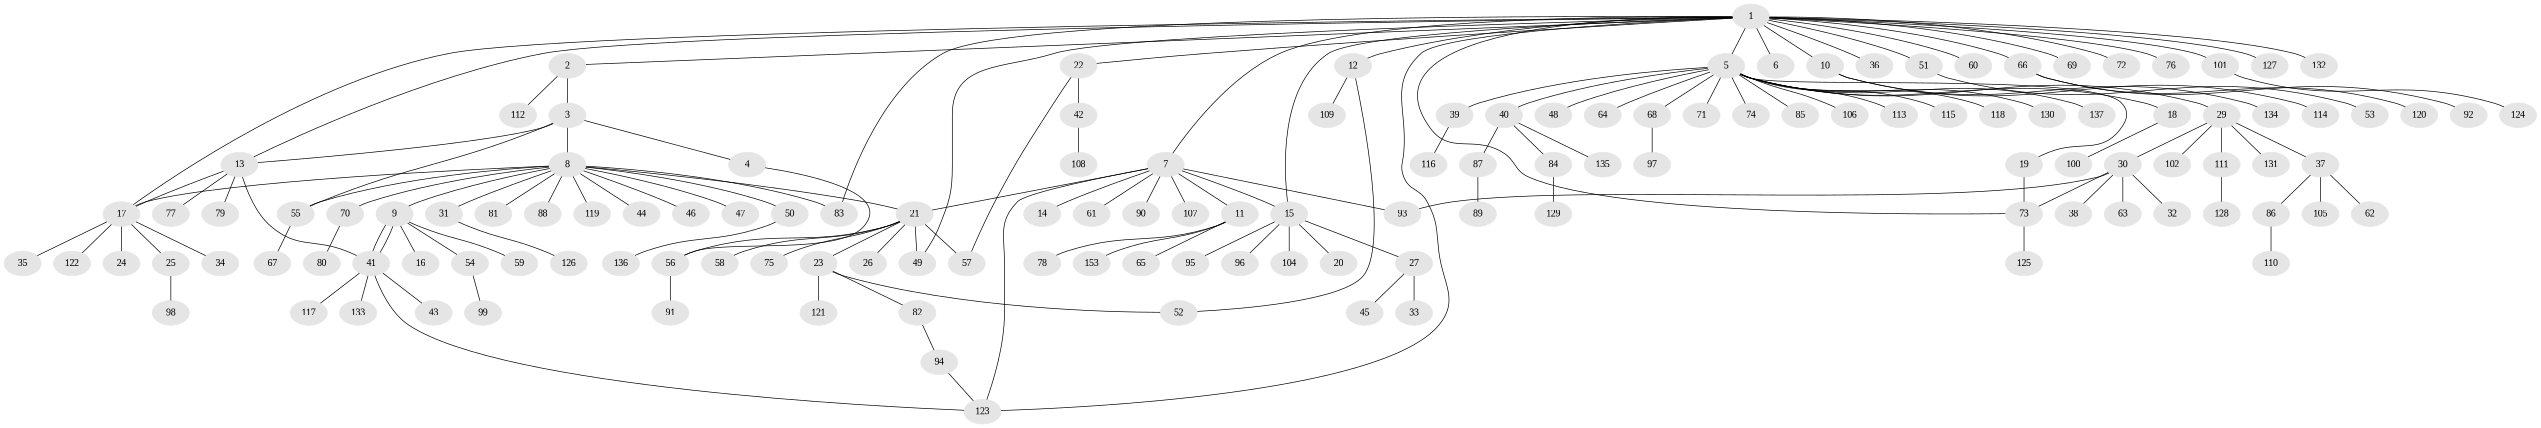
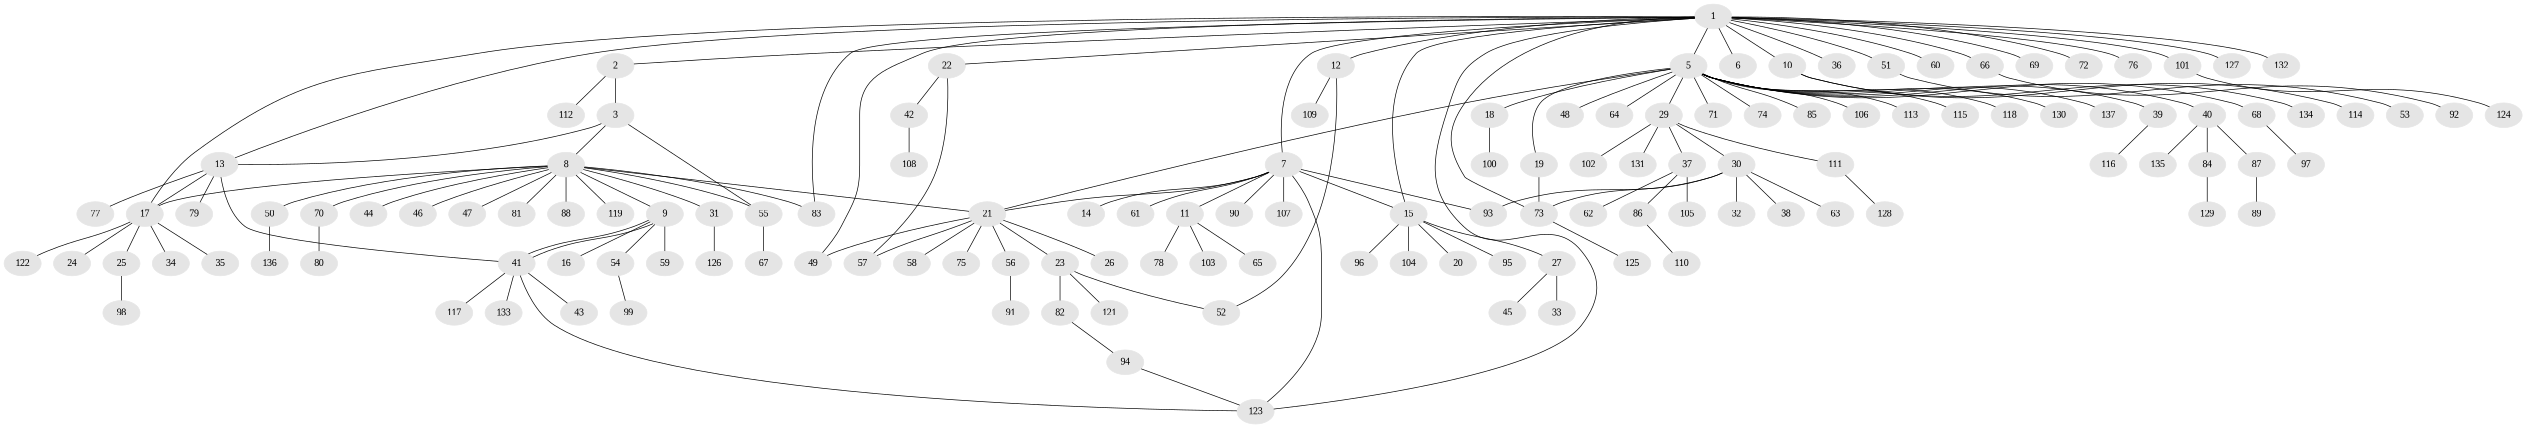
node "120": removed
edge "5" -- "21": added
node "4": removed
node "153": label "153" -> "103"
